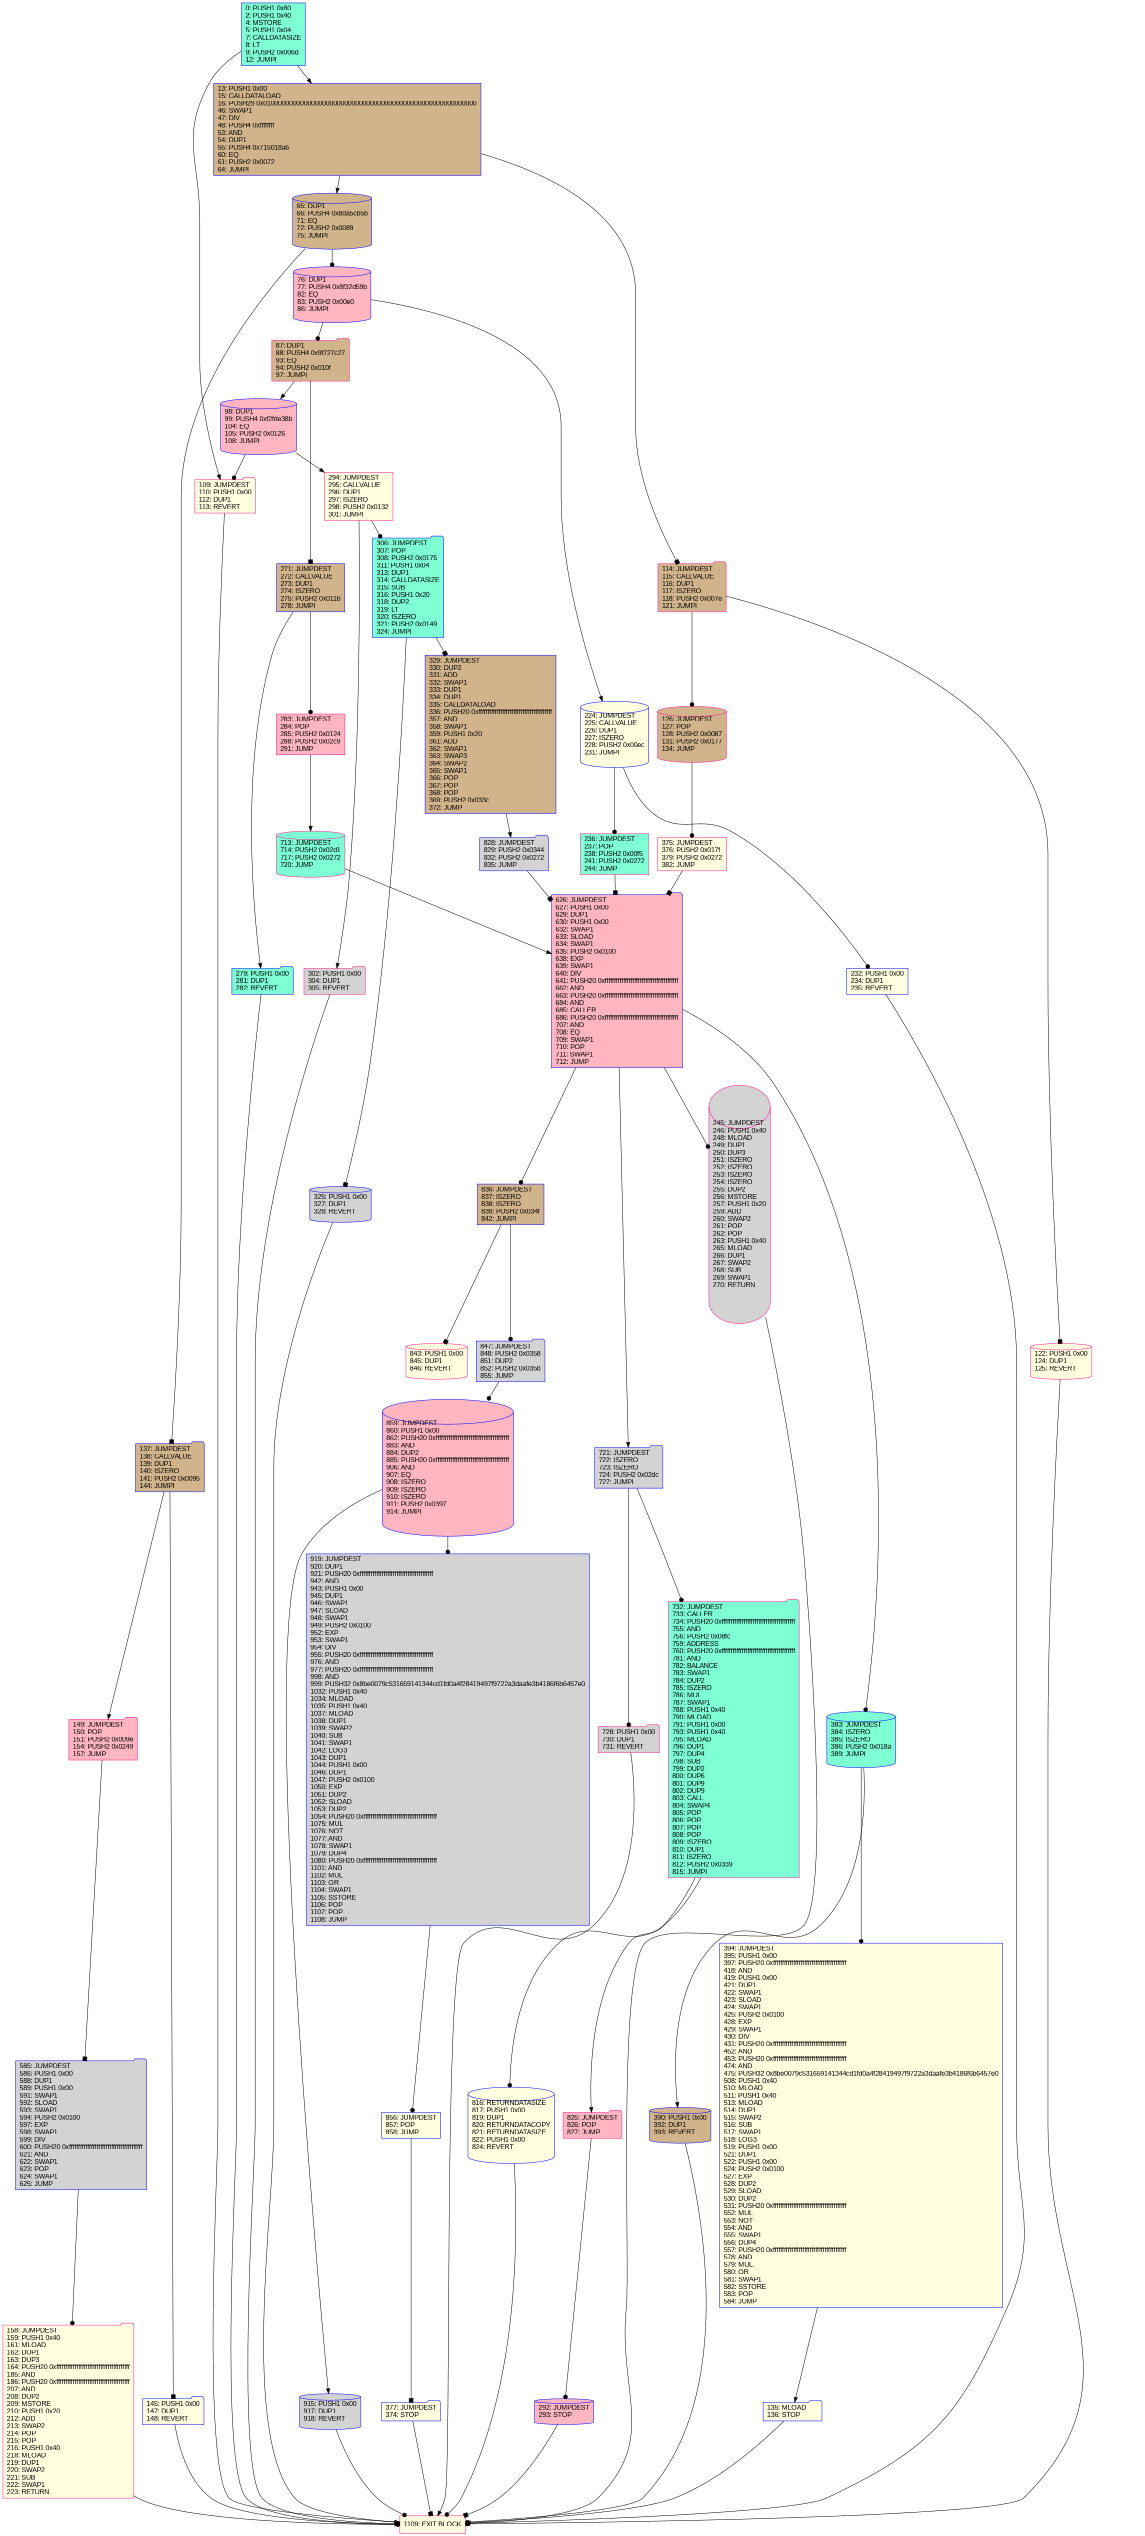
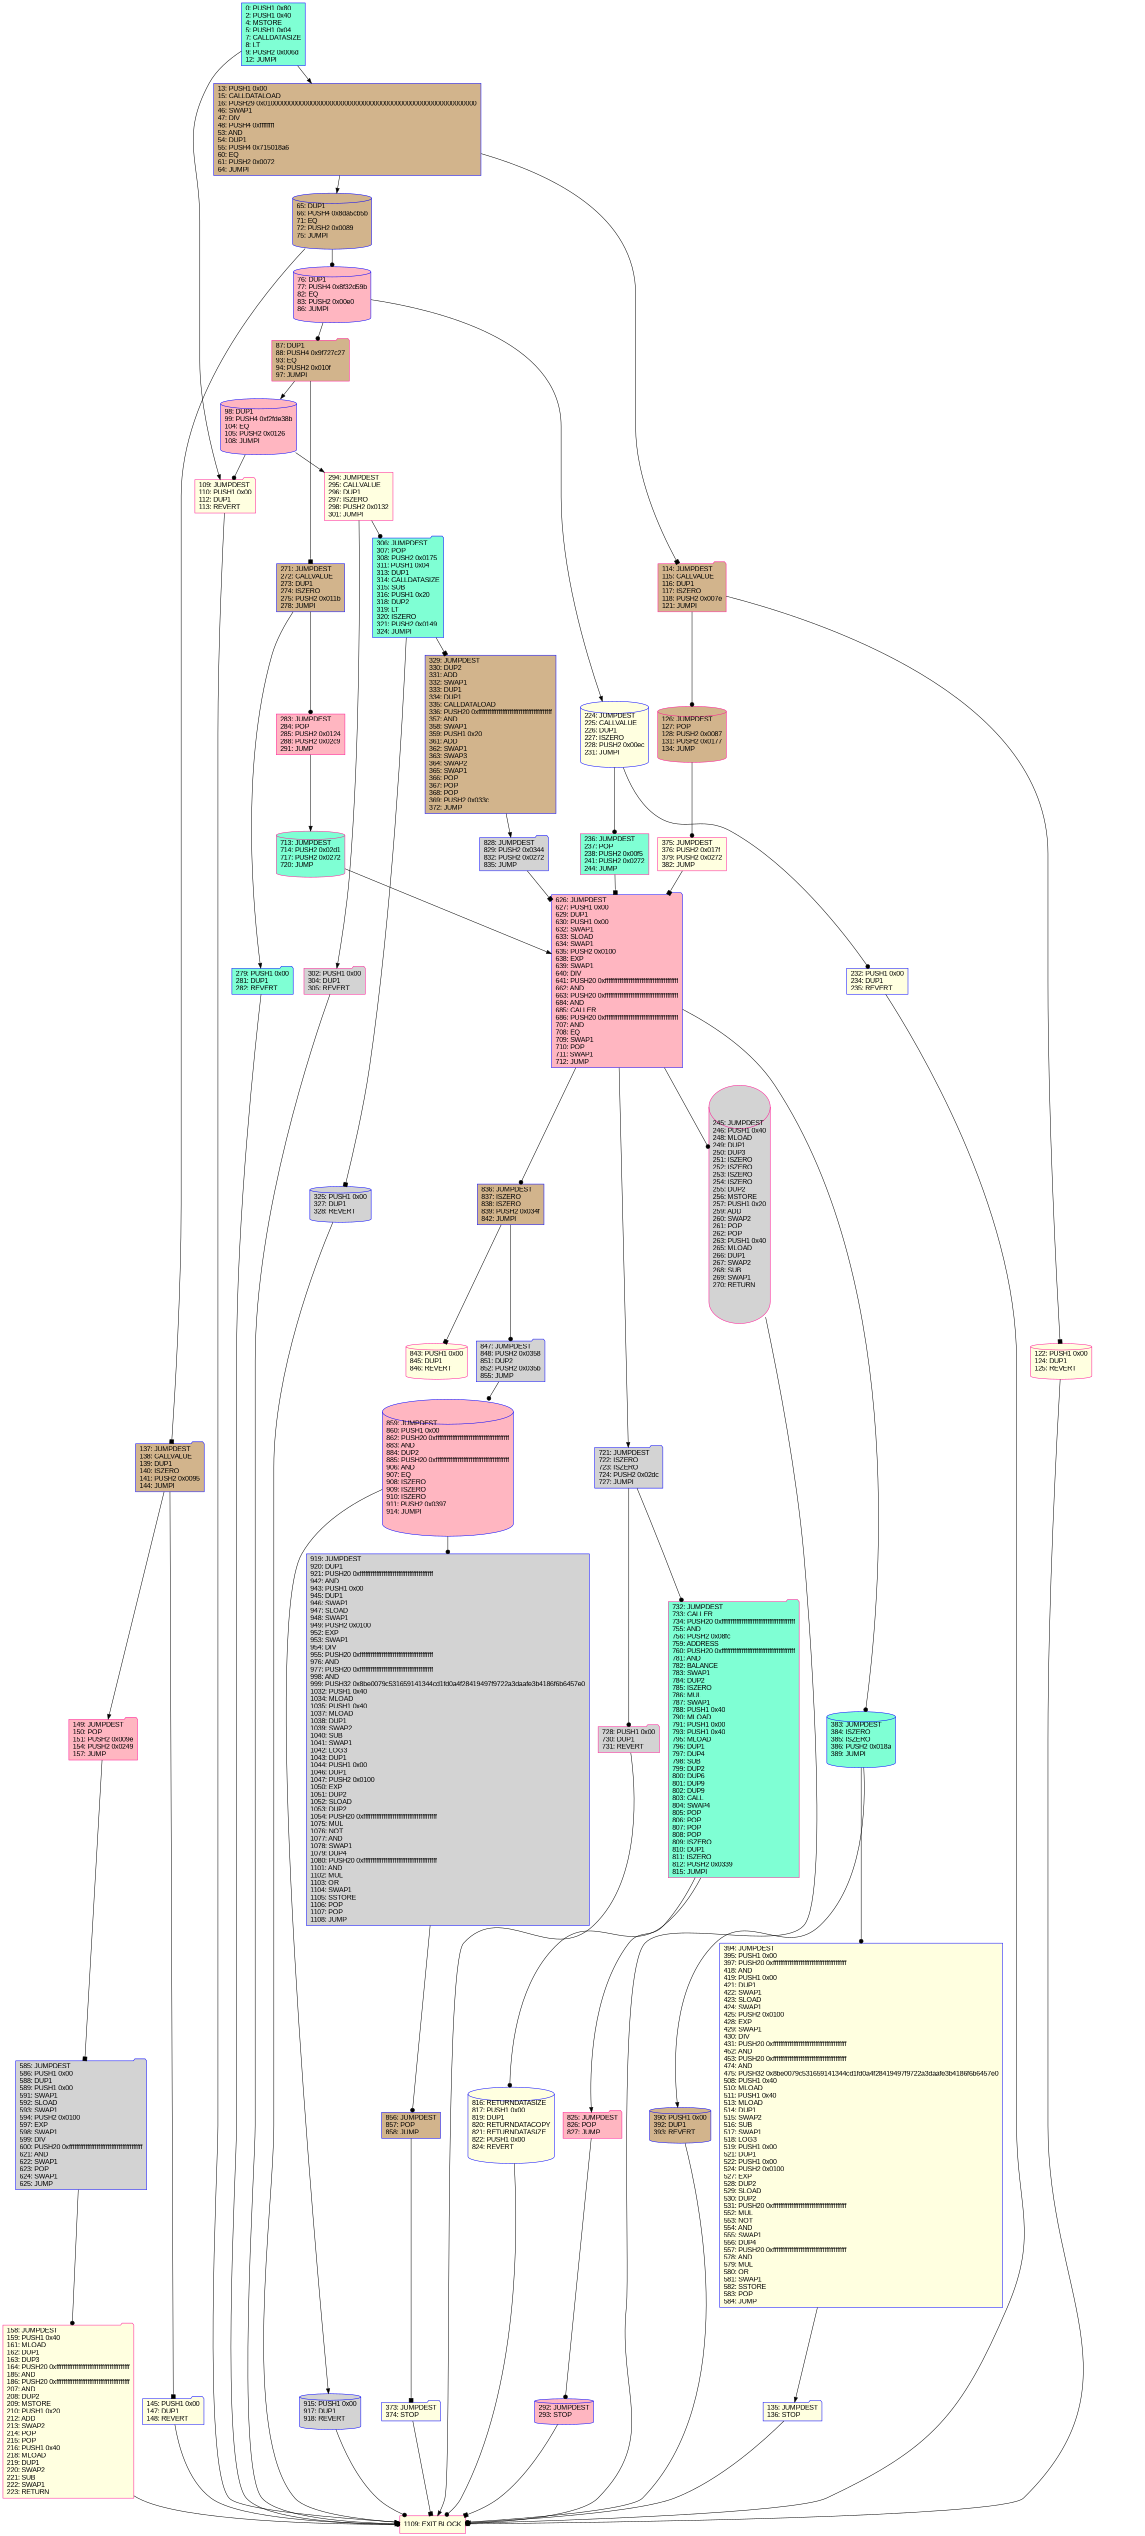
node "856: JUMPDEST 857: POP 858: JUMP": fillcolor lightyellow -> tan
node "377: JUMPDEST 374: STOP": label "377: JUMPDEST 374: STOP" -> "373: JUMPDEST 374: STOP"
node "135: MLOAD 136: STOP": label "135: MLOAD 136: STOP" -> "135: JUMPDEST 136: STOP"
